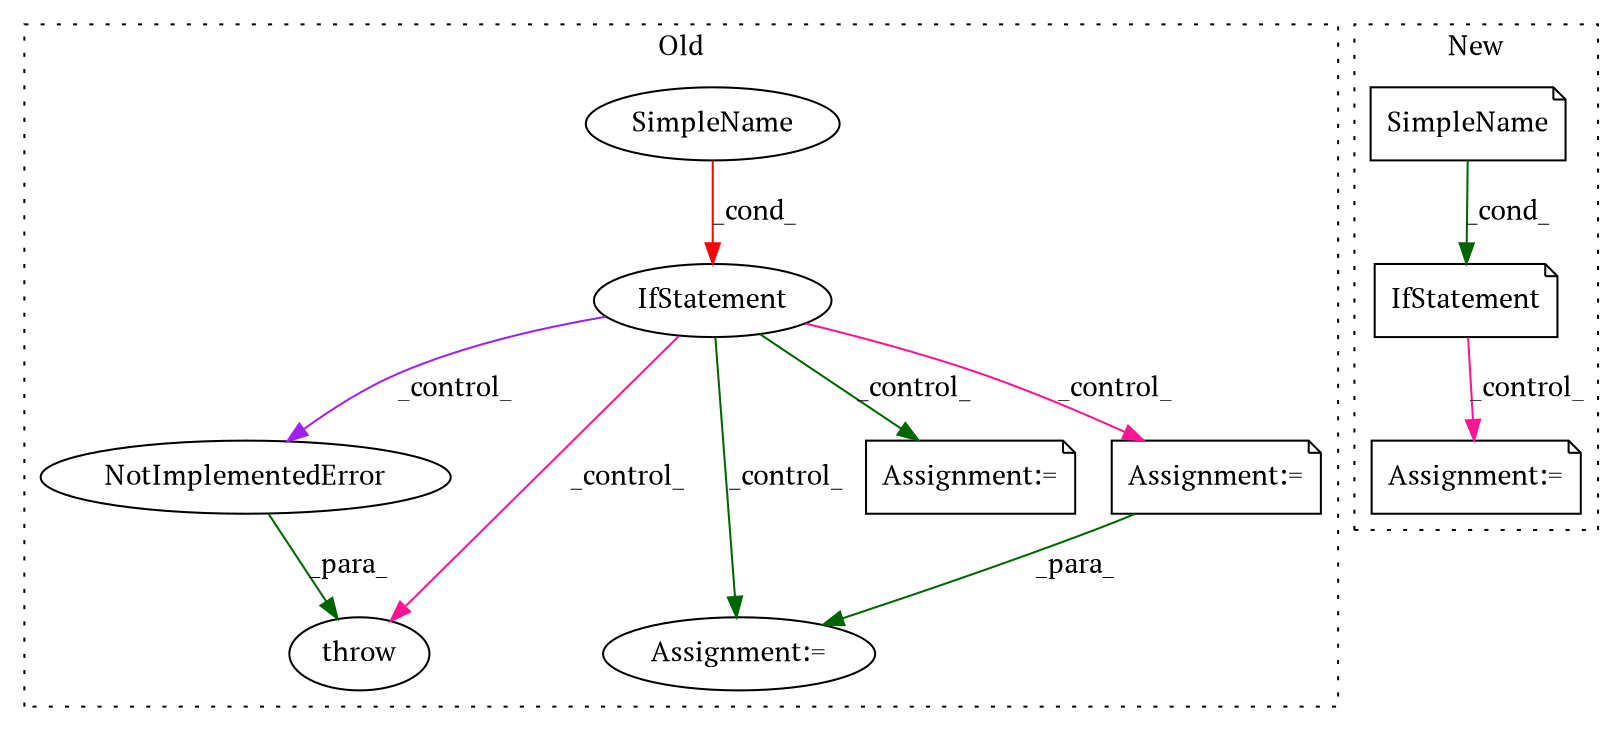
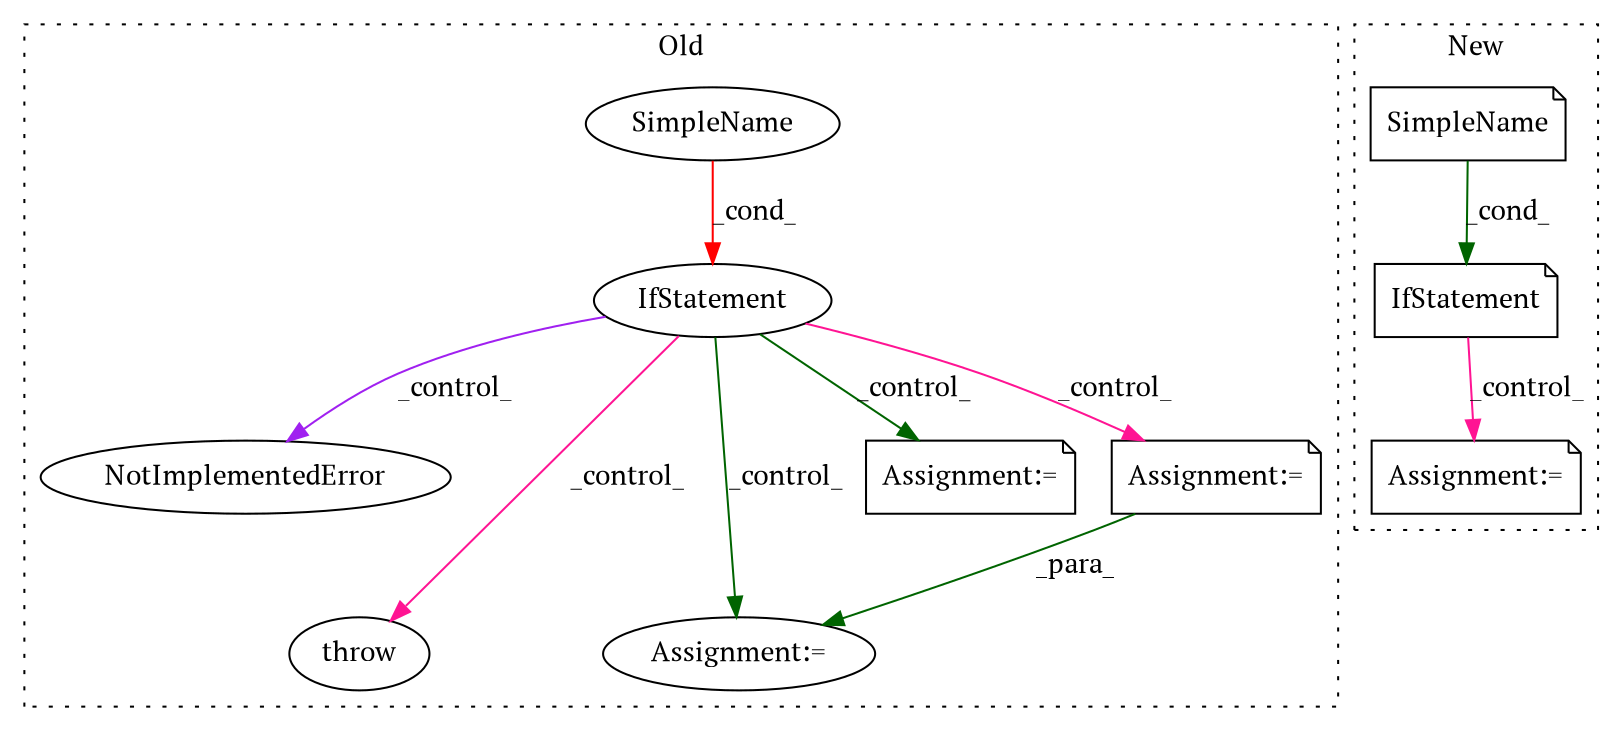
edge "NotImplementedError" -> "throw": removed, label "_para_"
